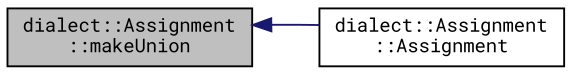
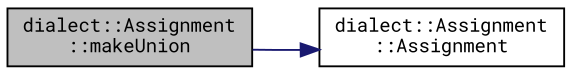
edge "dialect::Assignment ::Assignment" -> "dialect::Assignment ::makeUnion": reversed
